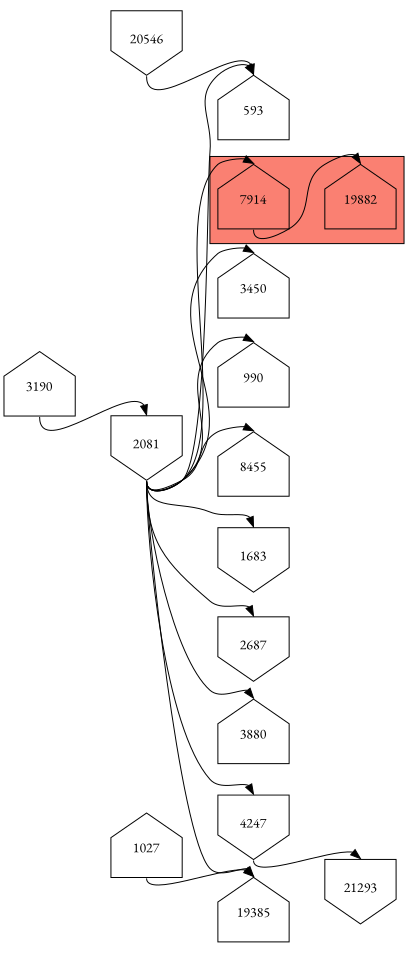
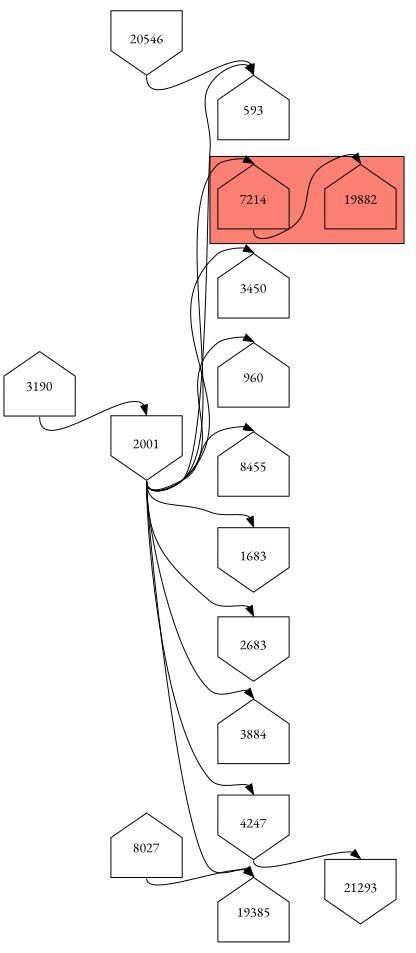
node "7914": label "7914" -> "7214"
node "990": label "990" -> "960"
node "2081": label "2081" -> "2001"
node "2687": label "2687" -> "2683"
node "3880": label "3880" -> "3884"
node "1027": label "1027" -> "8027"
